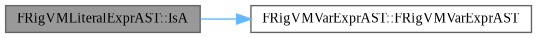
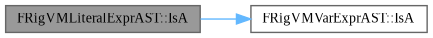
node "FRigVMVarExprAST::FRigVMVarExprAST": label "FRigVMVarExprAST::FRigVMVarExprAST" -> "FRigVMVarExprAST::IsA"
